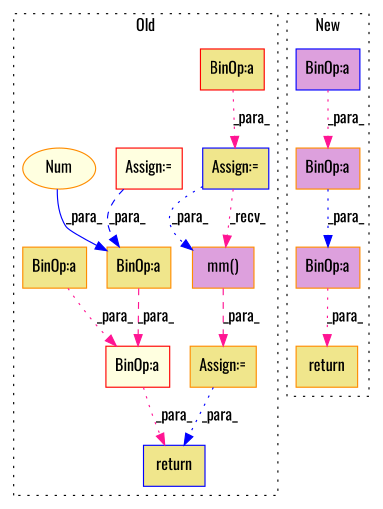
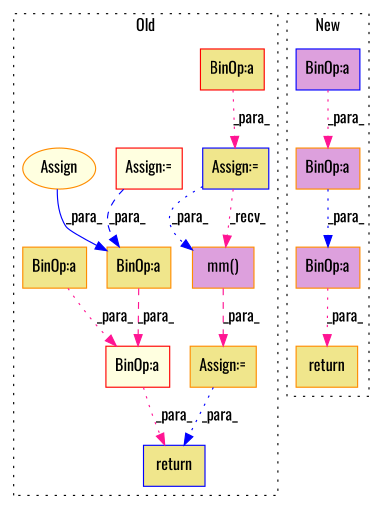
node "Num": label "Num" -> "Assign"
